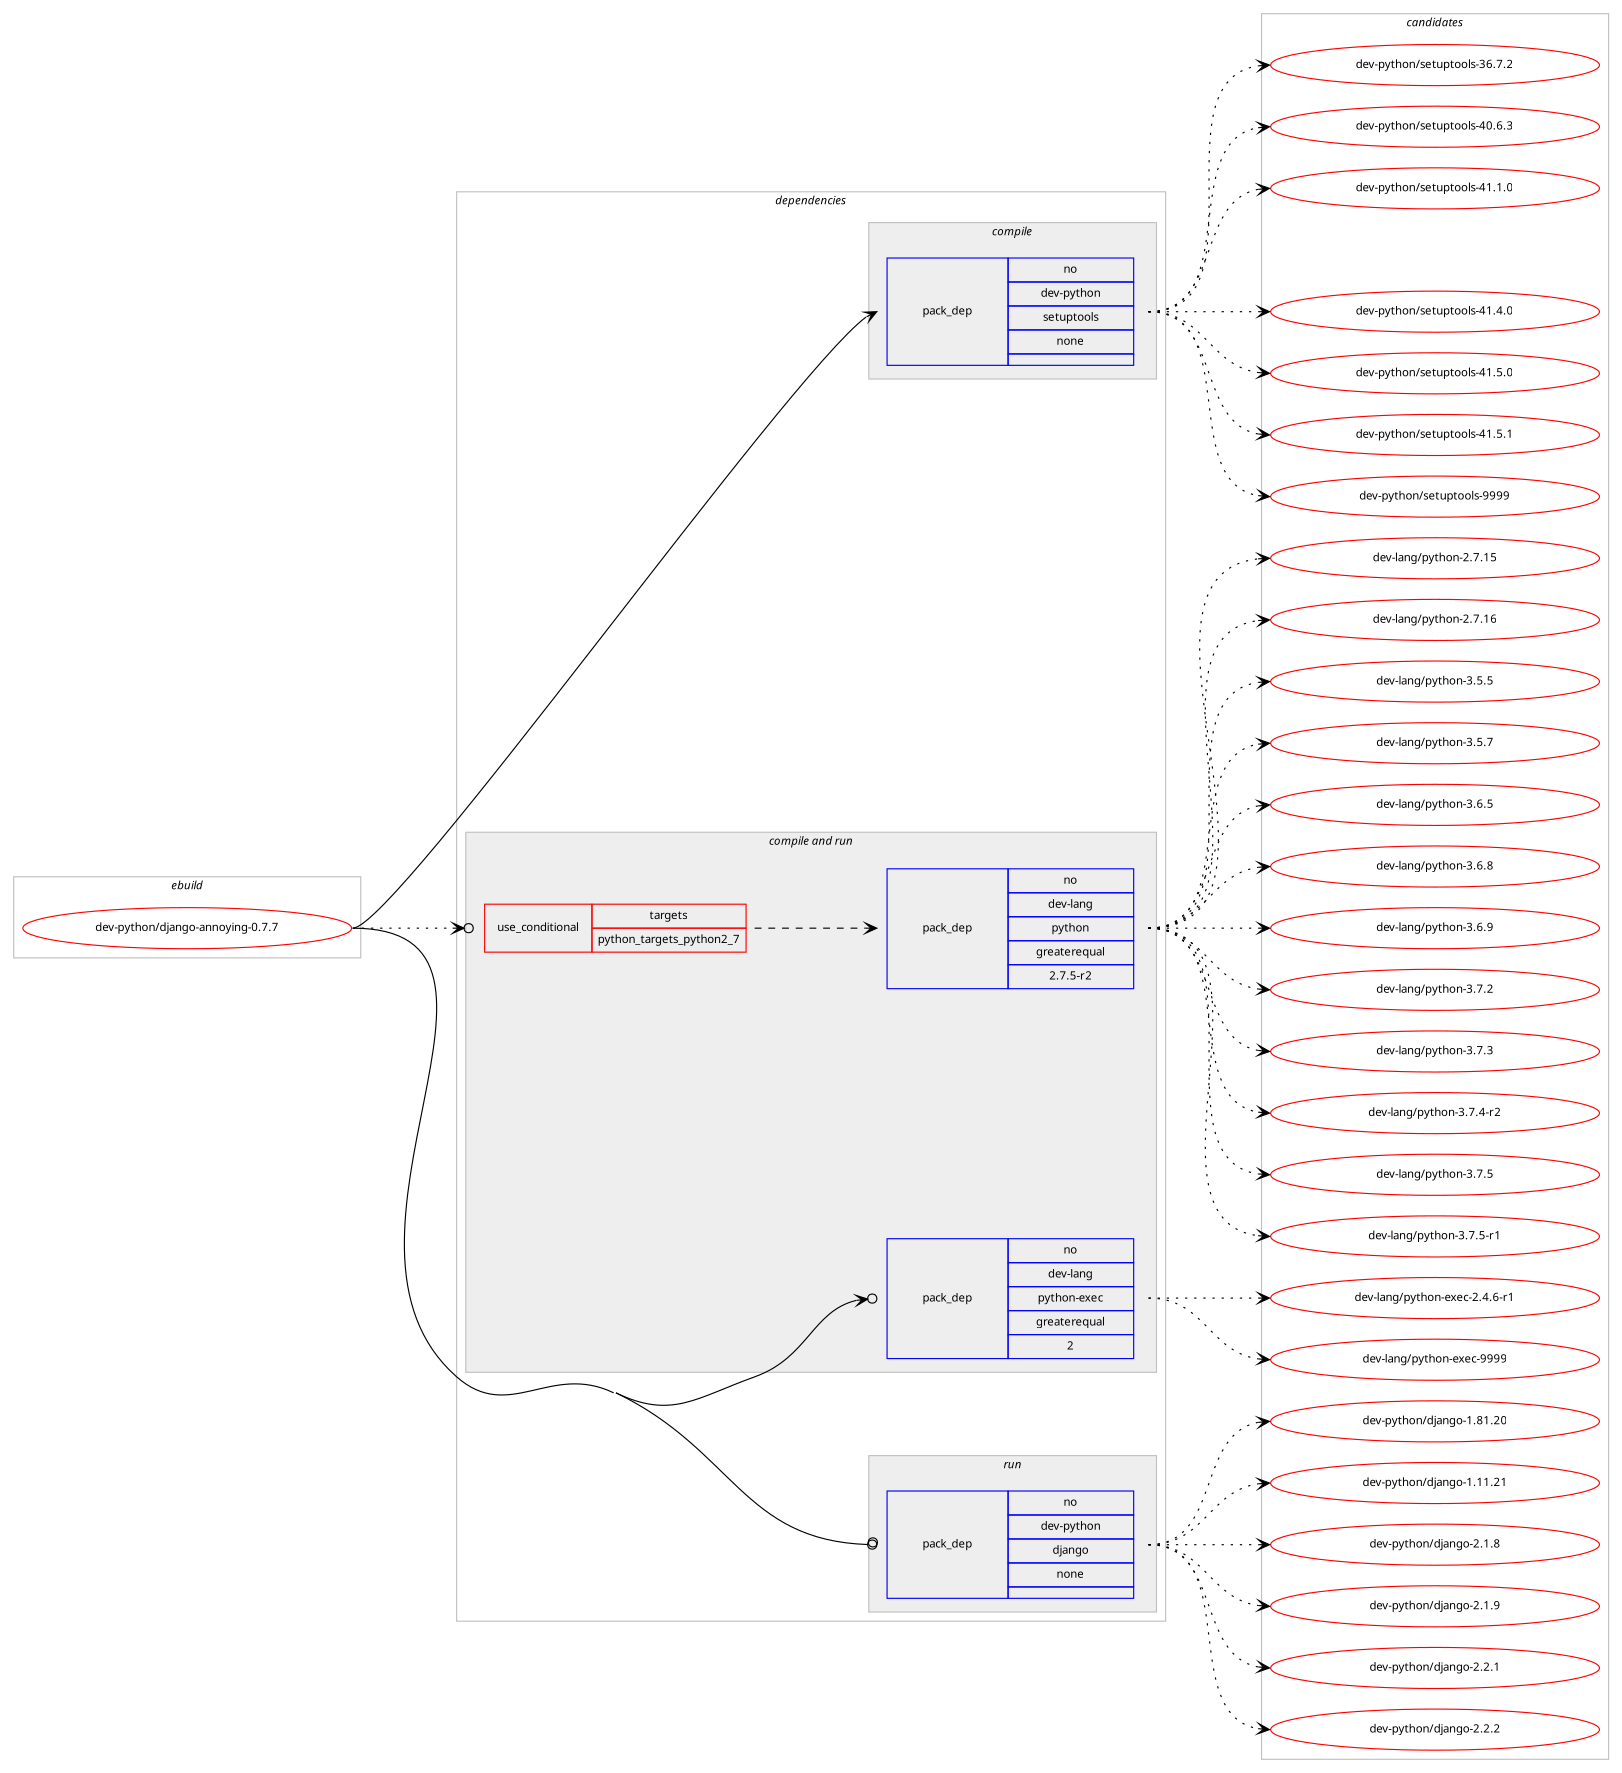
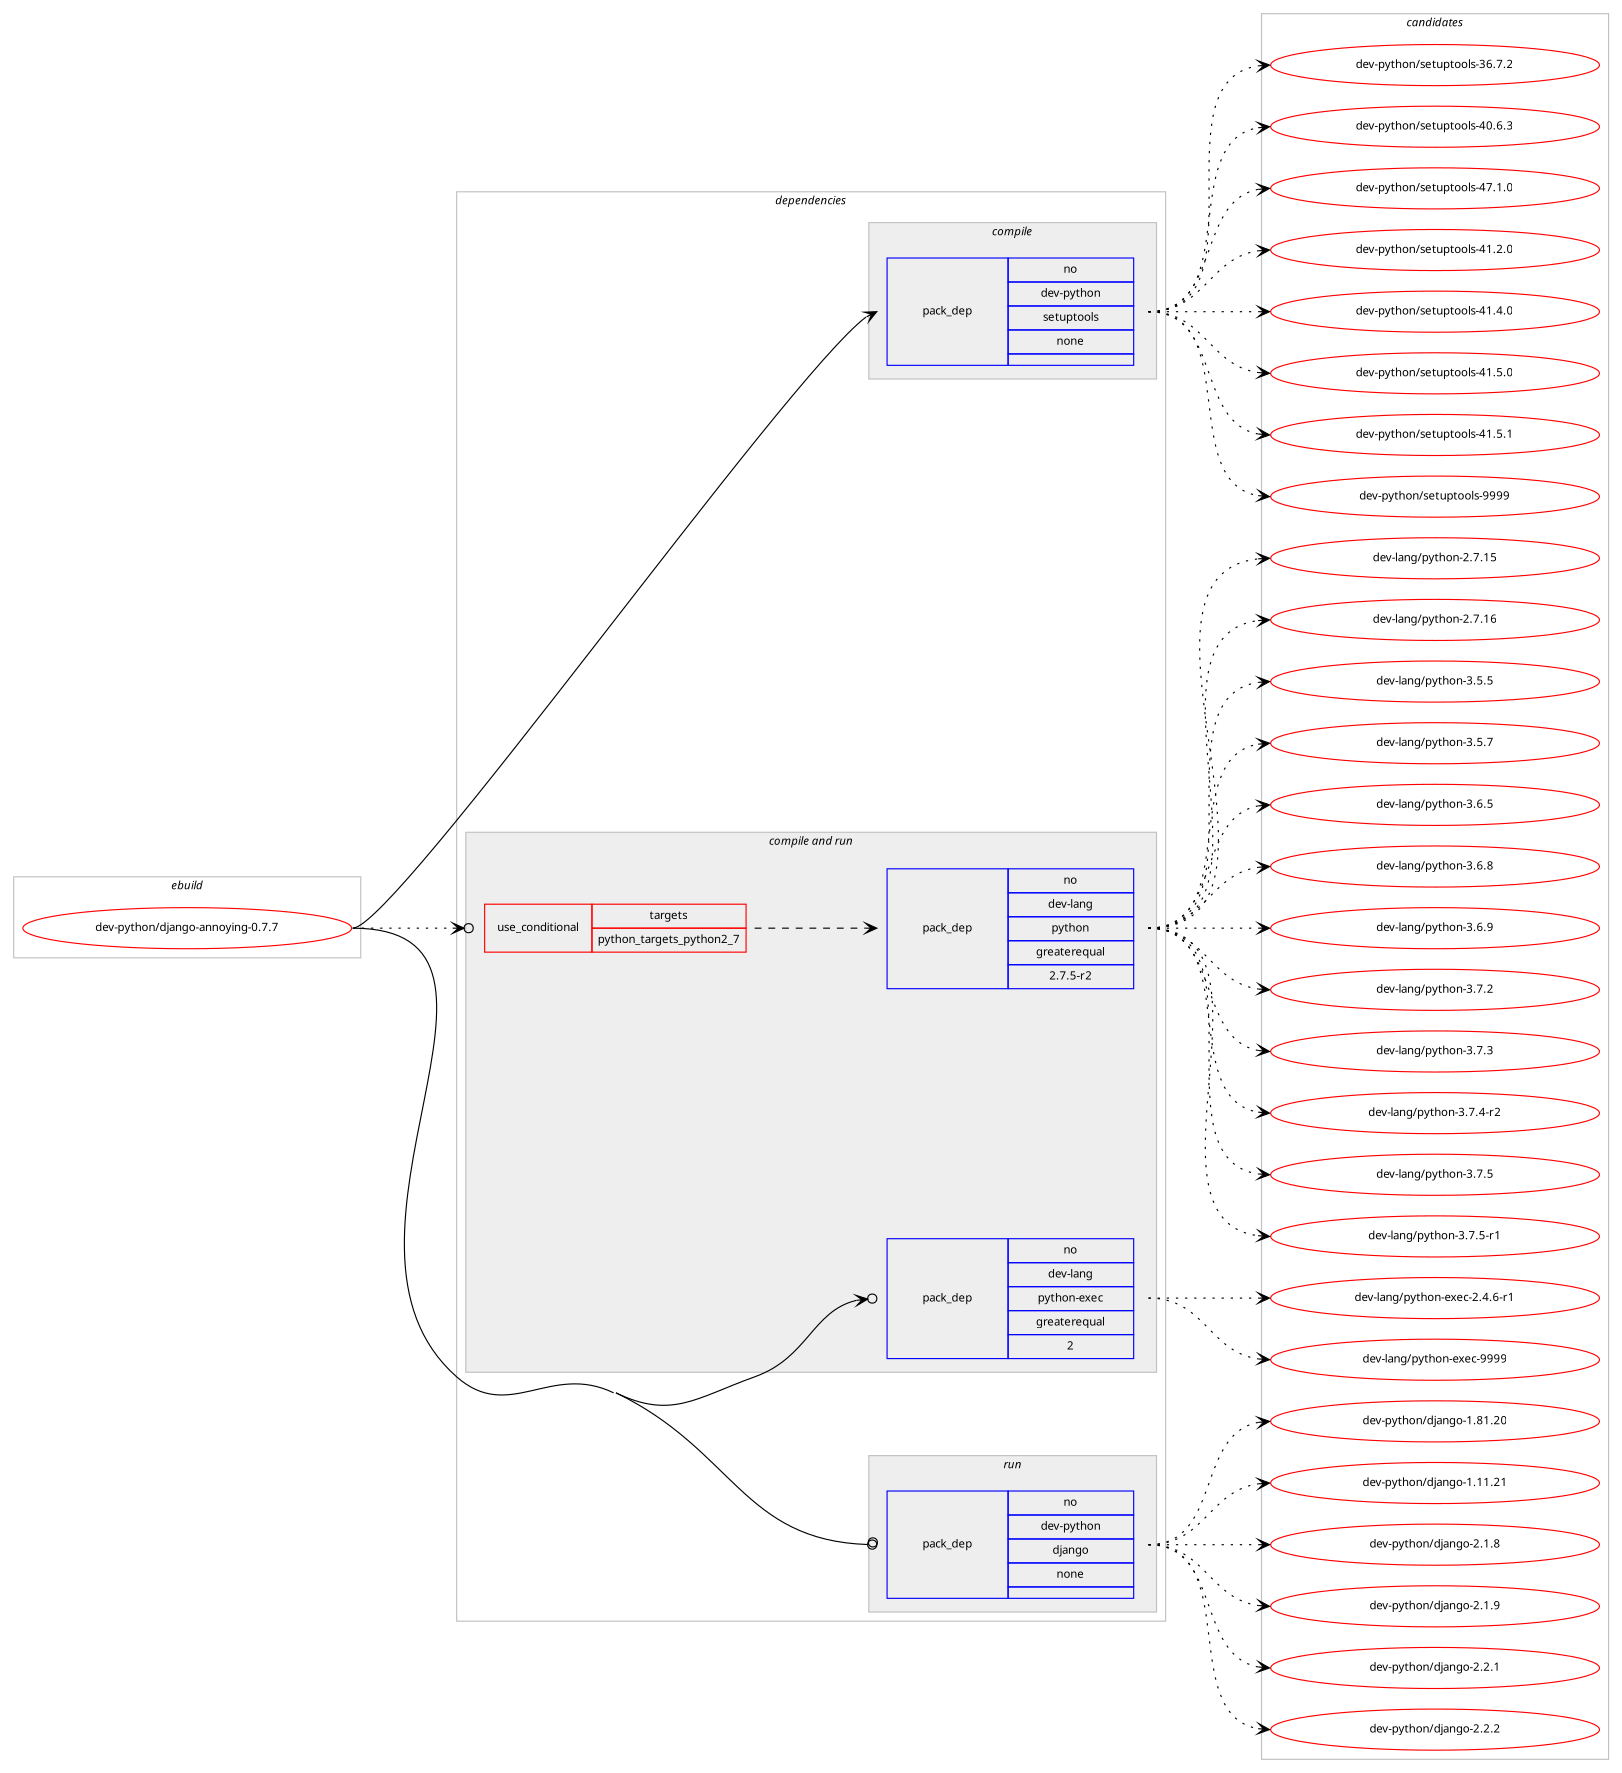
node "dev-python/setuptools-41.1.0": label "dev-python/setuptools-41.1.0" -> "dev-python/setuptools-47.1.0"
node "dev-python/setuptools-41.2.0": added
